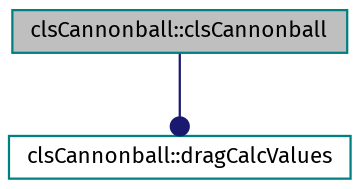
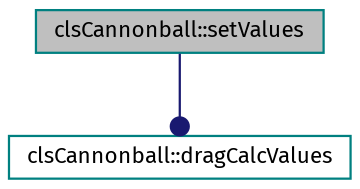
node "clsCannonball::clsCannonball": label "clsCannonball::clsCannonball" -> "clsCannonball::setValues"
